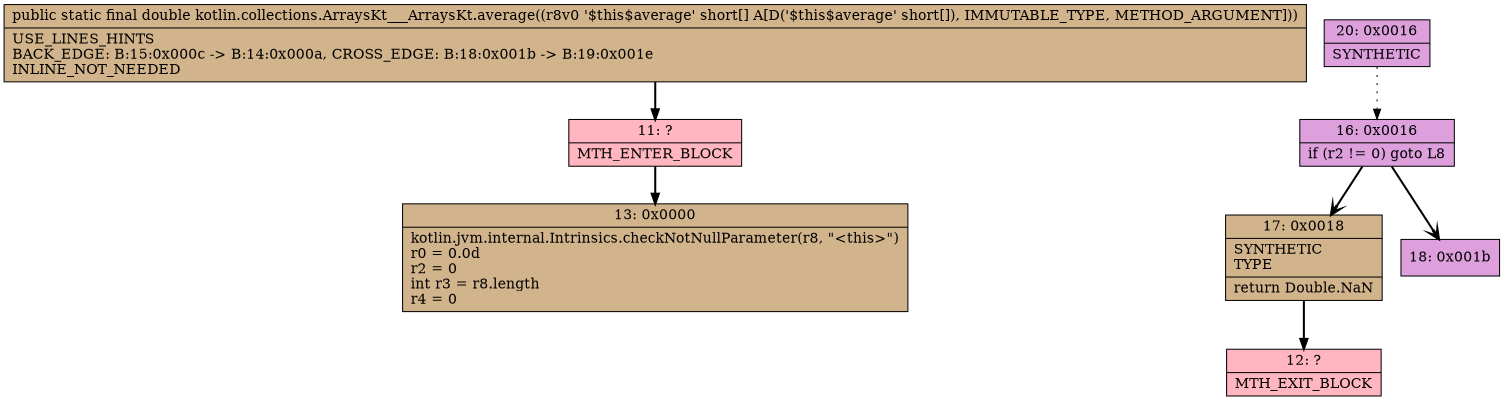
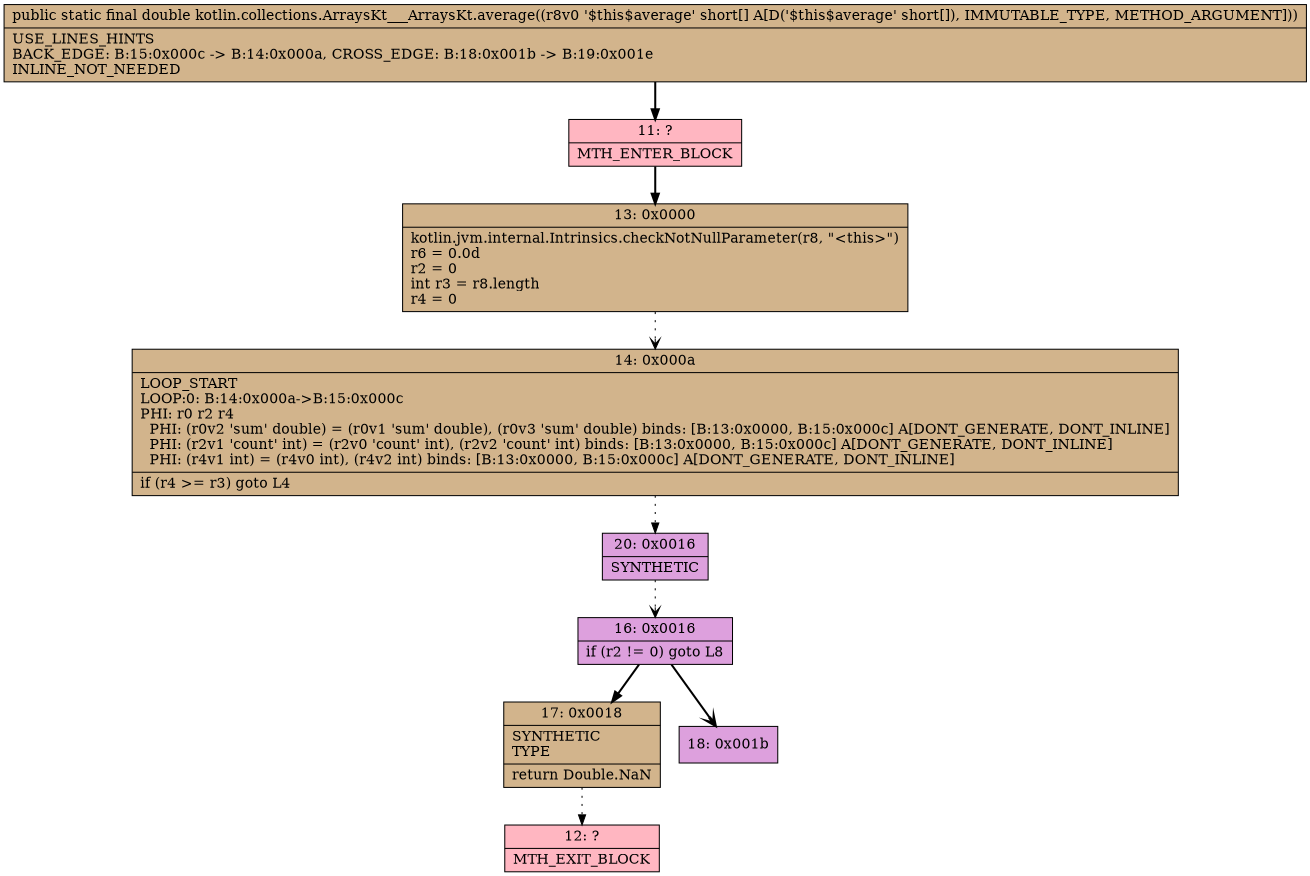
edge "20: 0x0016" -> "16: 0x0016": arrowhead normal -> vee
edge "16: 0x0016" -> "17: 0x0018": arrowhead vee -> normal
node "13: 0x0000": text "r0 = 0.0d" -> "r6 = 0.0d"
edge "17: 0x0018" -> "12: ?": style bold -> dotted
node "14: 0x000a": added
